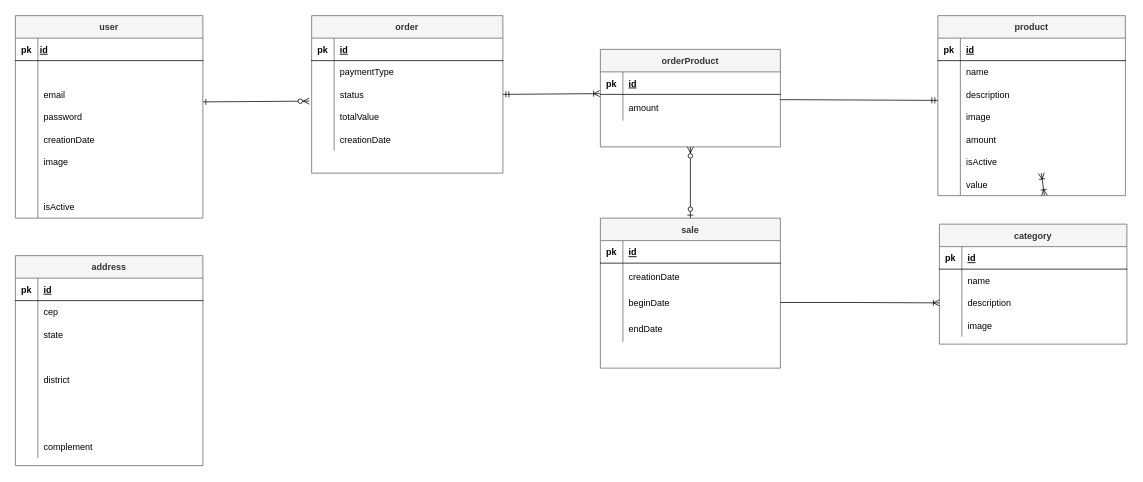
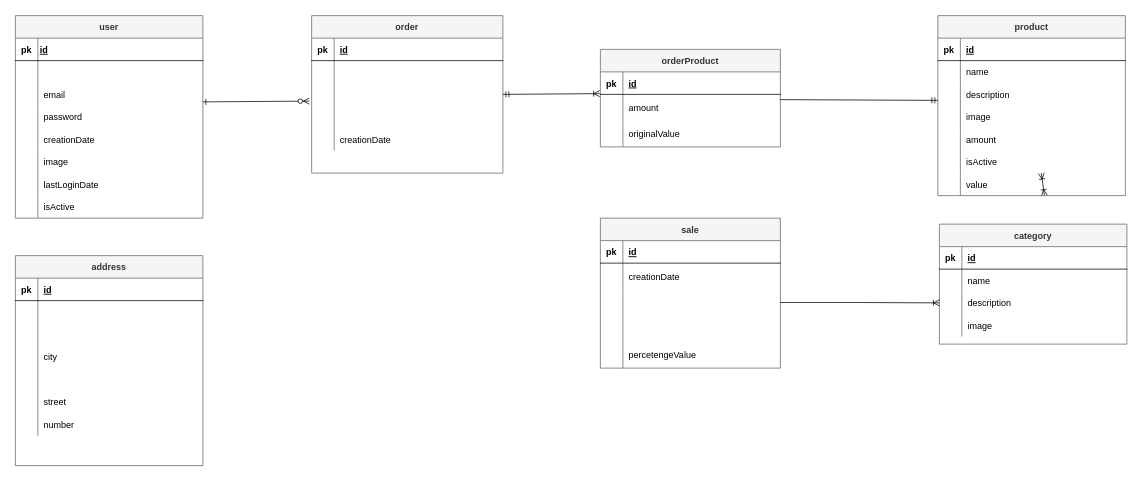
node "paymentType": removed
node "status": removed
node "totalValue": removed
node "originalValue": added
edge "orderProduct" -- "sale": removed
node "lastLoginDate": added
node "beginDate": removed
node "cep": removed
node "endDate": removed
node "state": removed
node "percetengeValue": added
node "city": added
node "district": removed
node "street": added
node "number": added
node "complement": removed
